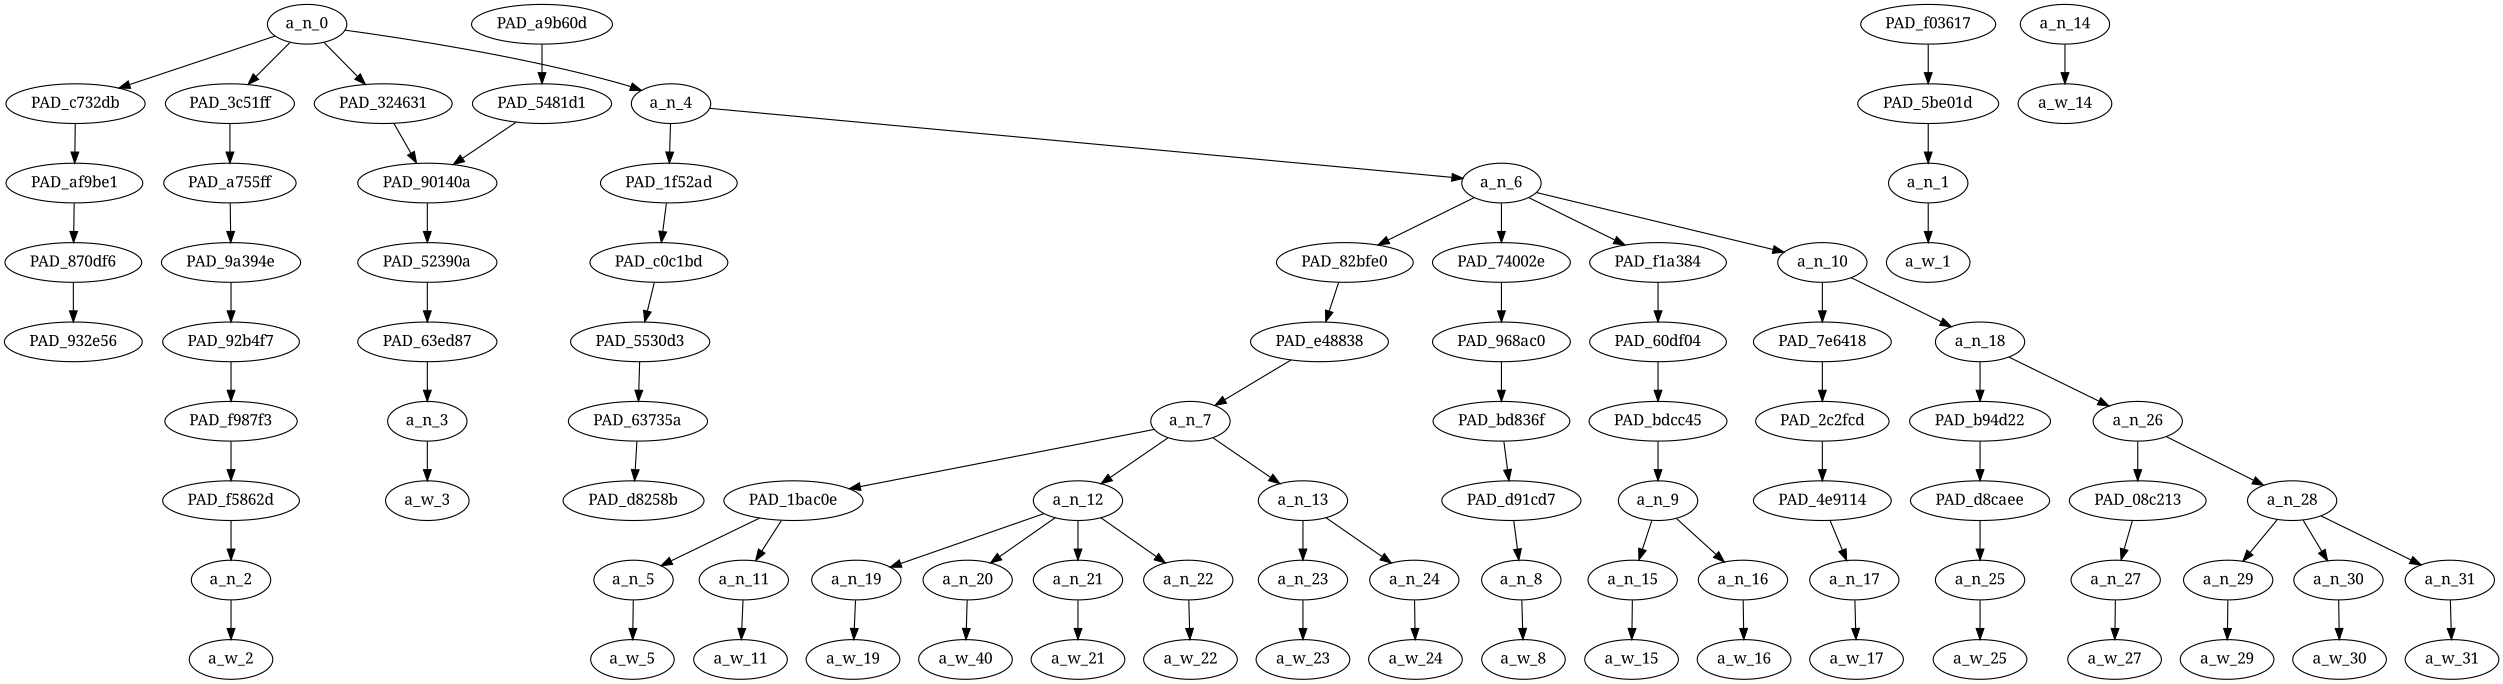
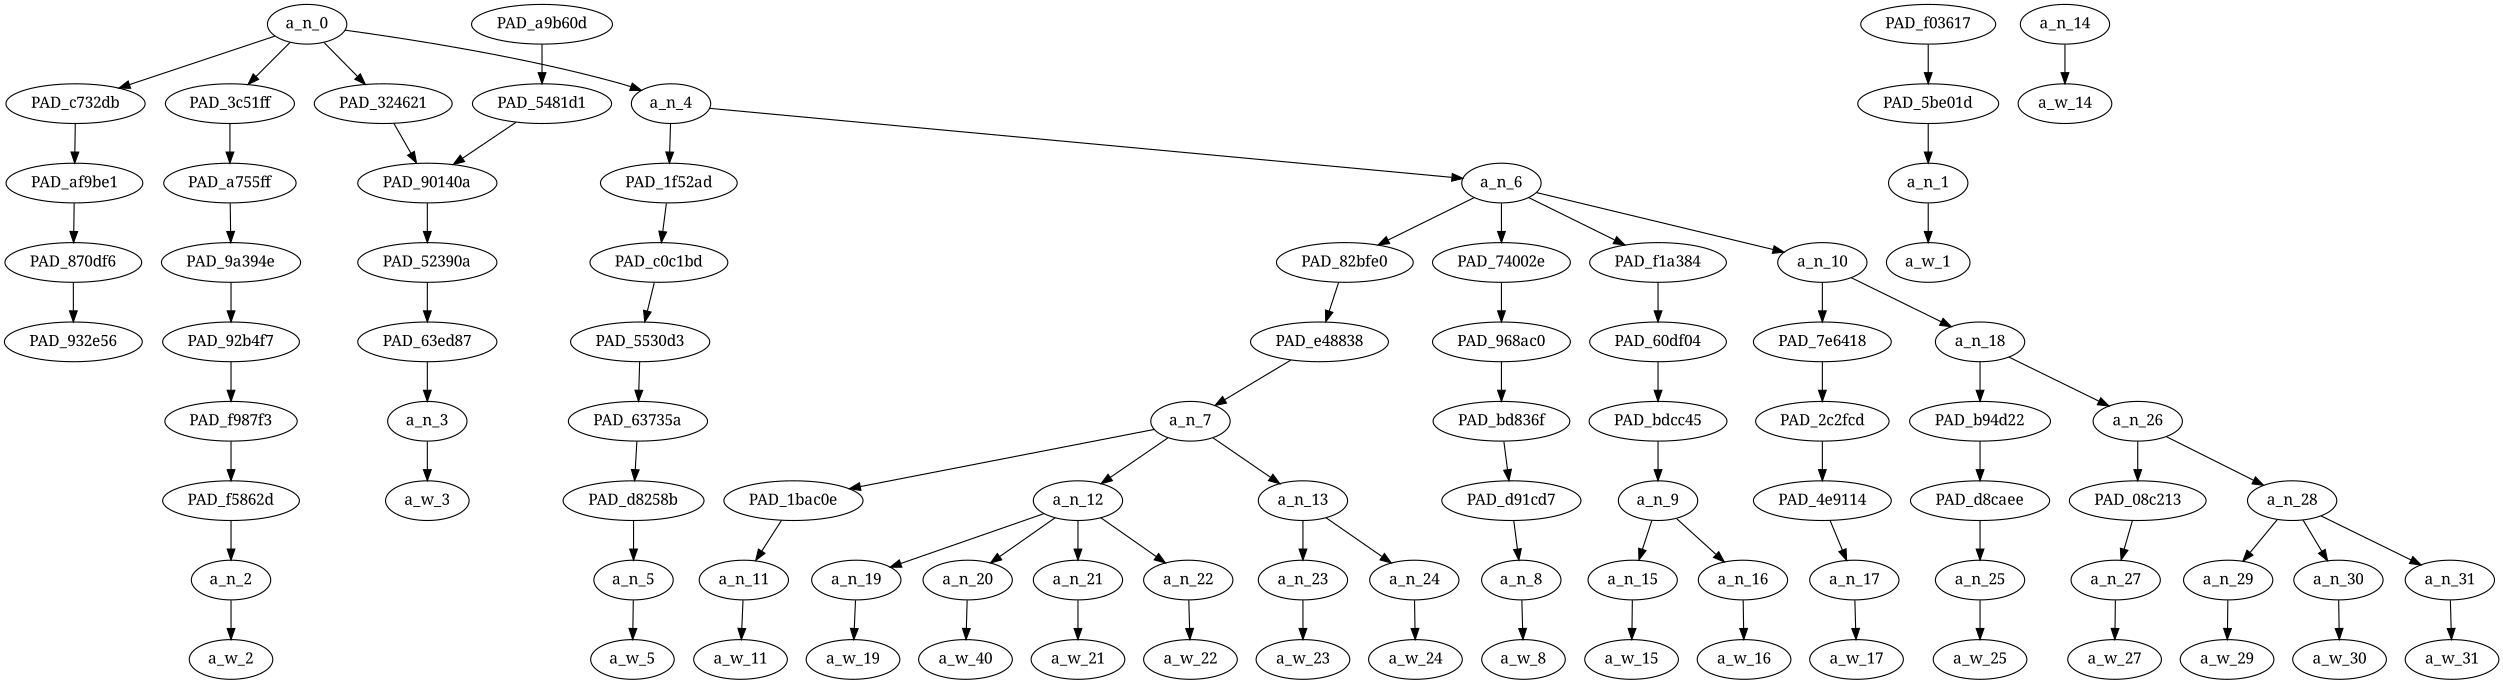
node "PAD_324631": label "PAD_324631" -> "PAD_324621"
edge "PAD_1bac0e" -> "a_n_5": now "PAD_d8258b" -> "a_n_5"
